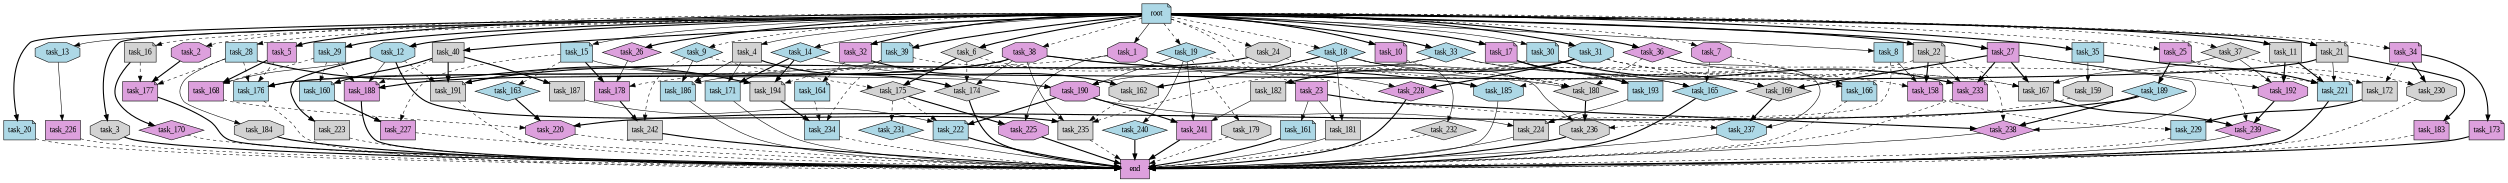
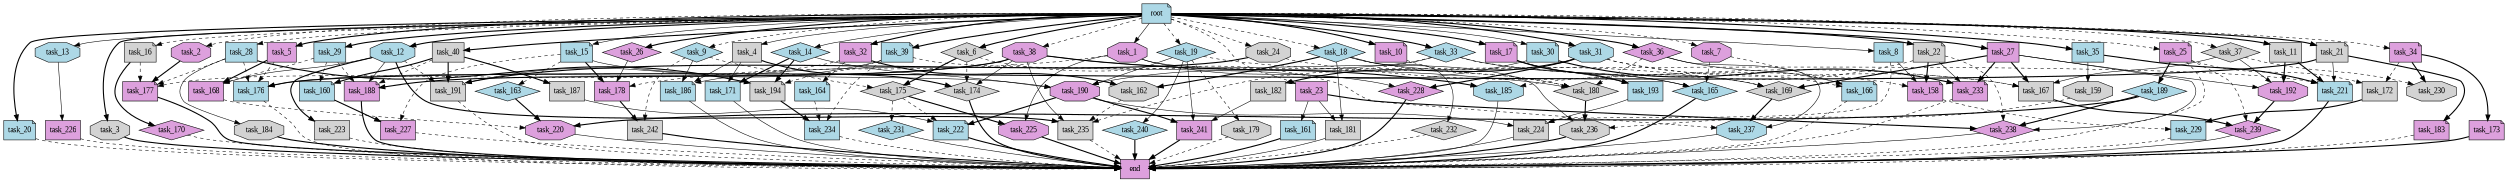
edge "task_32" -> "task_177": added
edge "task_220" -> "end": style dashed -> solid
edge "task_230" -> "end": now "task_25" -> "end"
